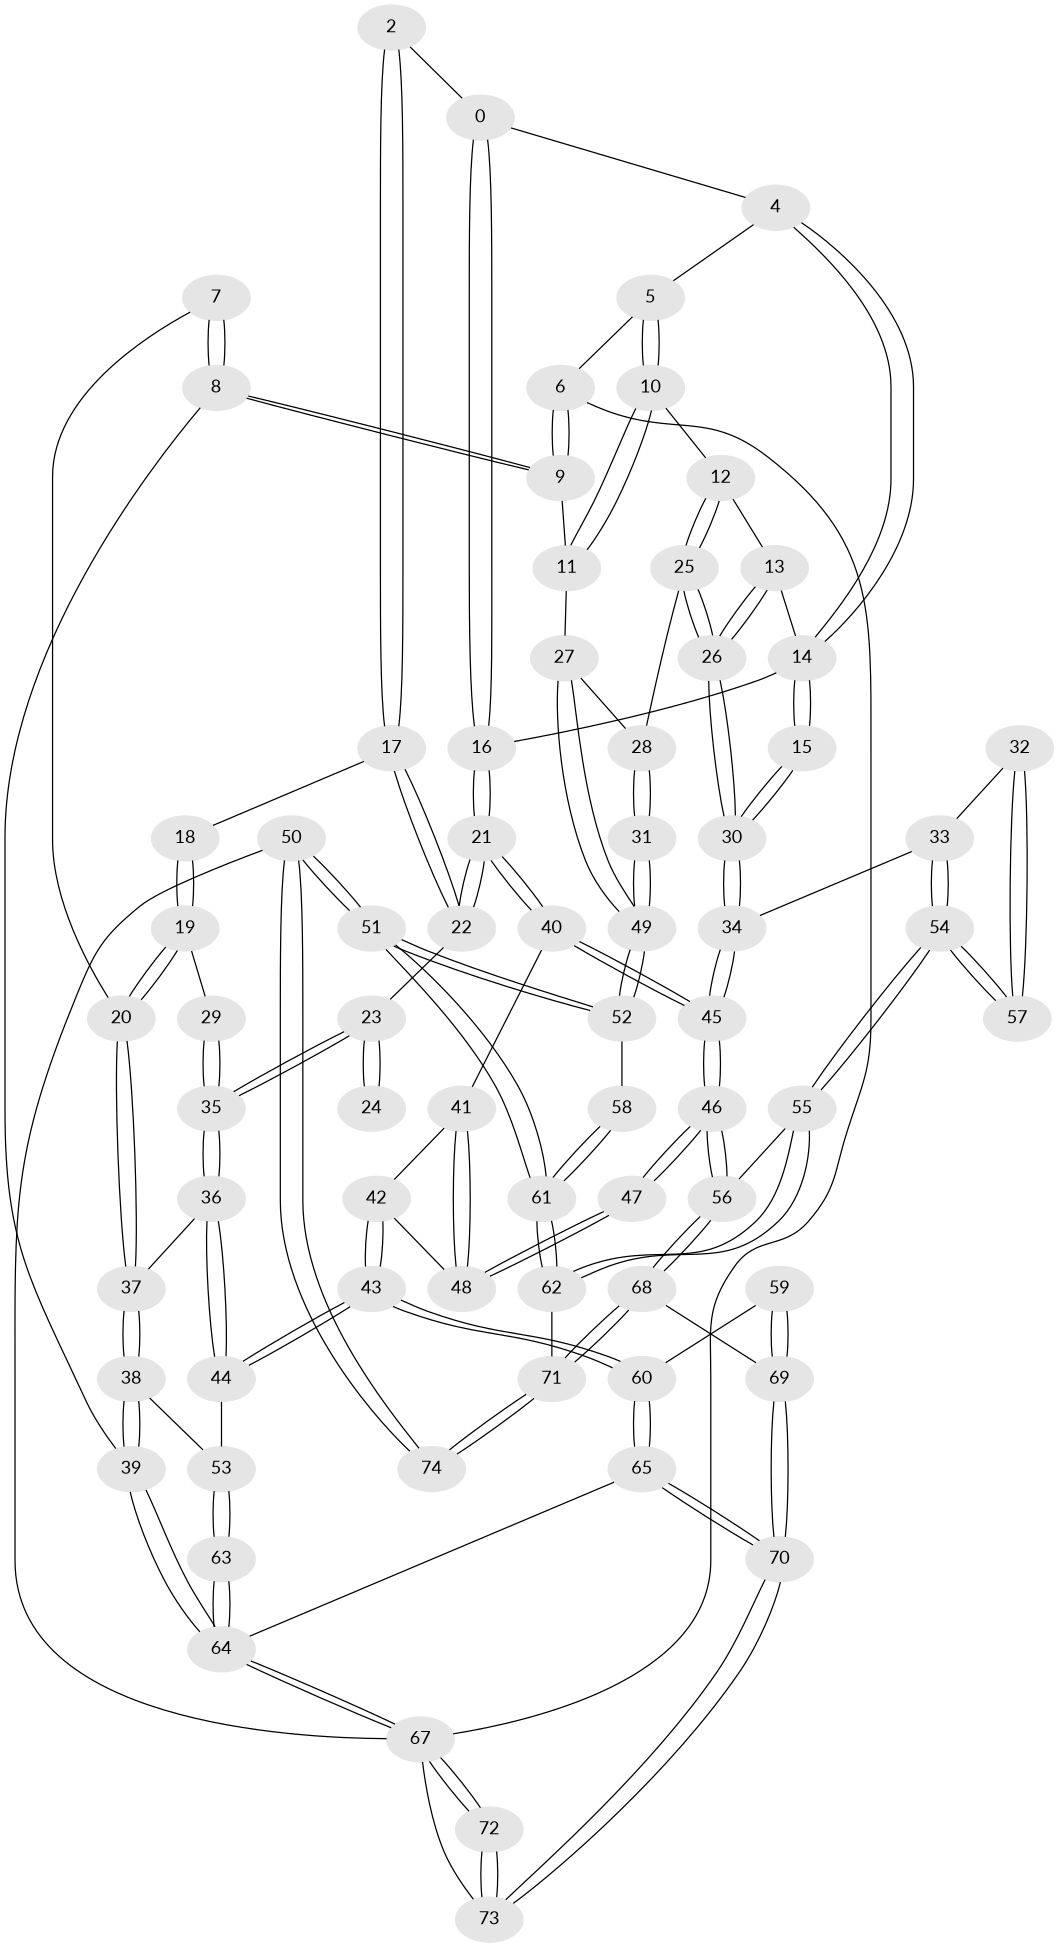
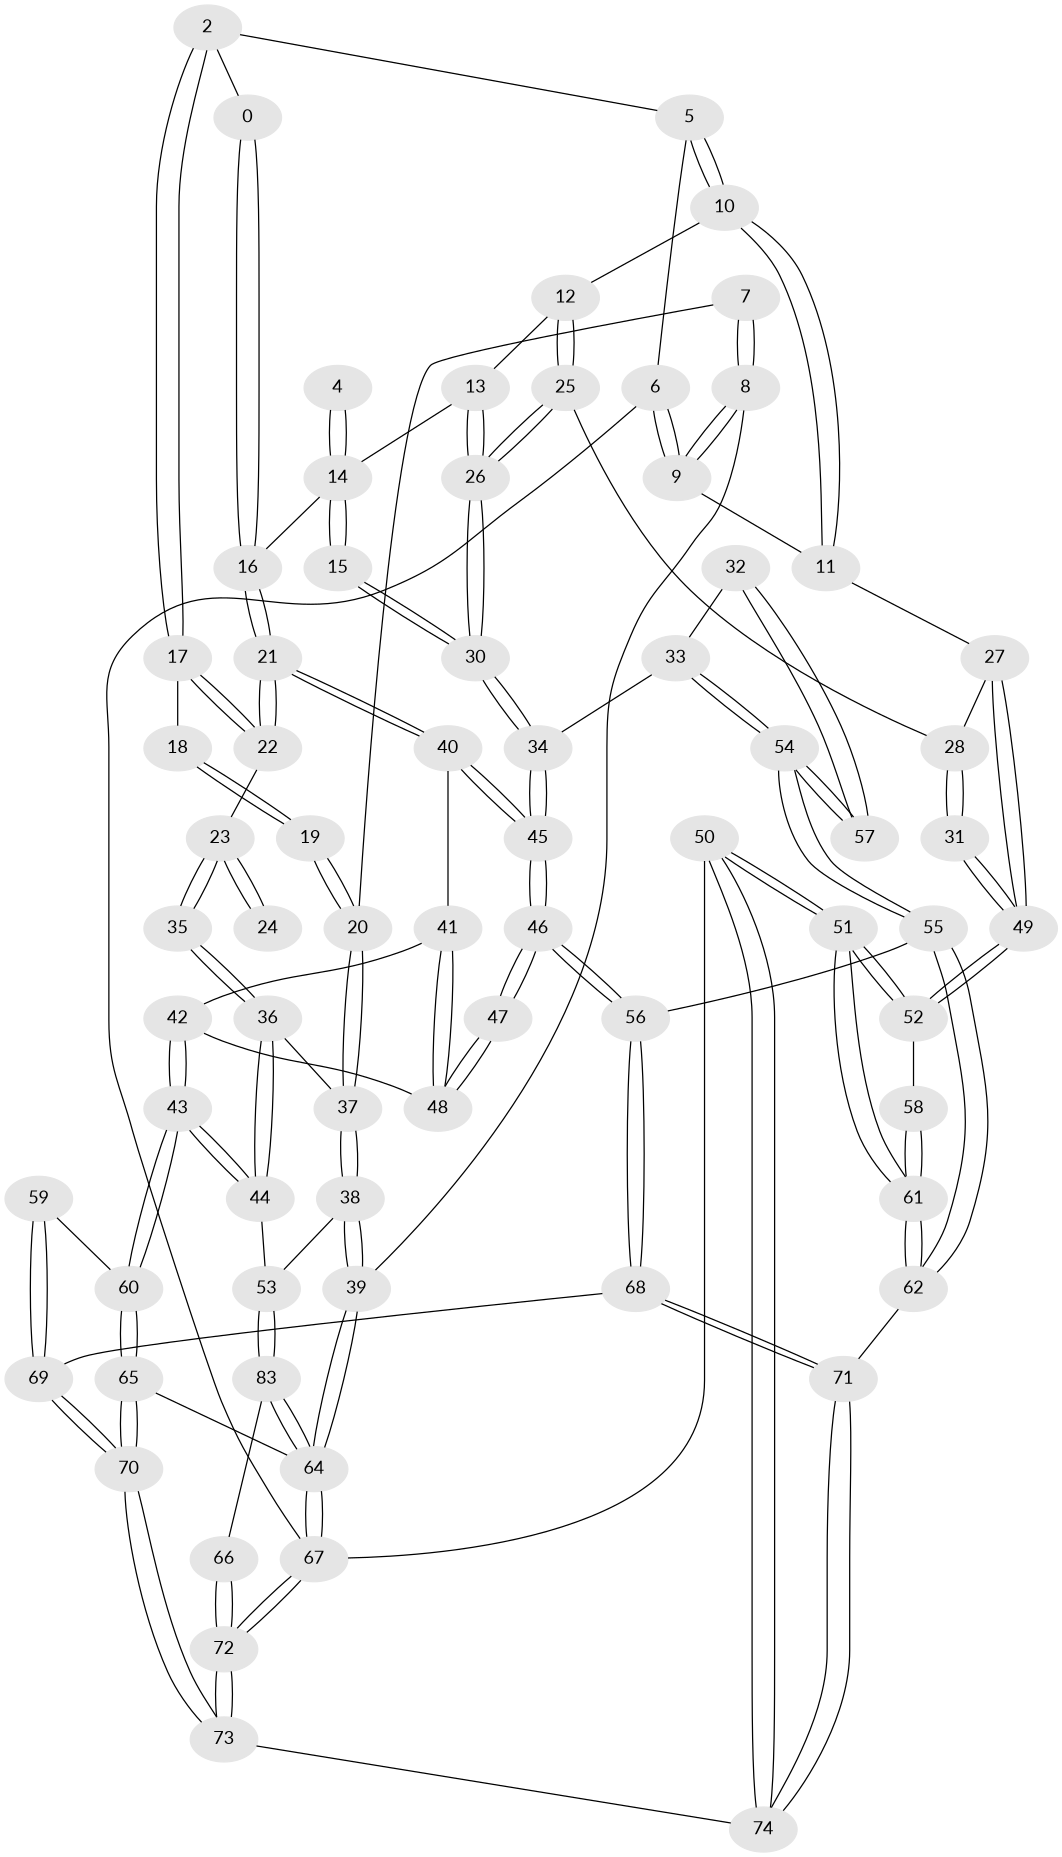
edge "0" -- "4": removed
edge "4" -- "5": now "2" -- "5"
node "29": removed
node "63": label "63" -> "83"
node "66": added
edge "67" -- "73": now "74" -- "73"
